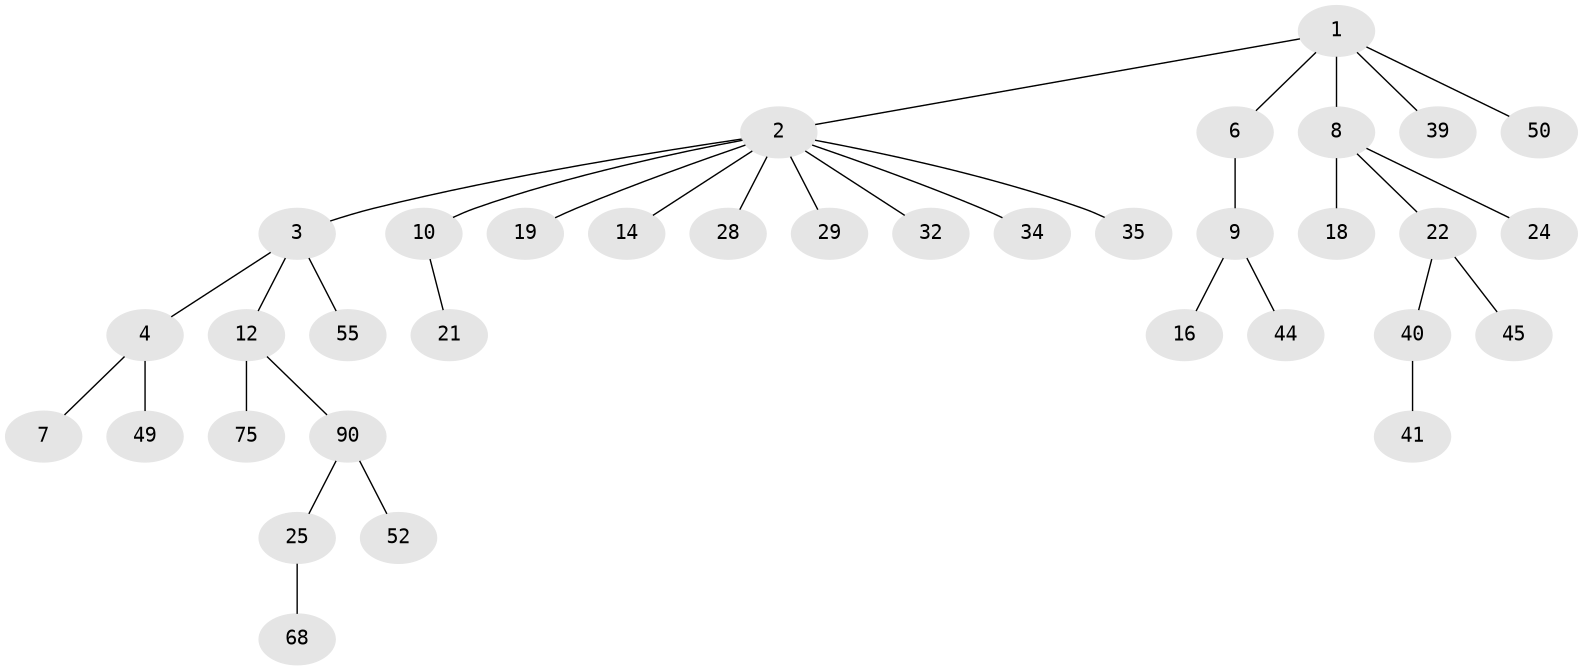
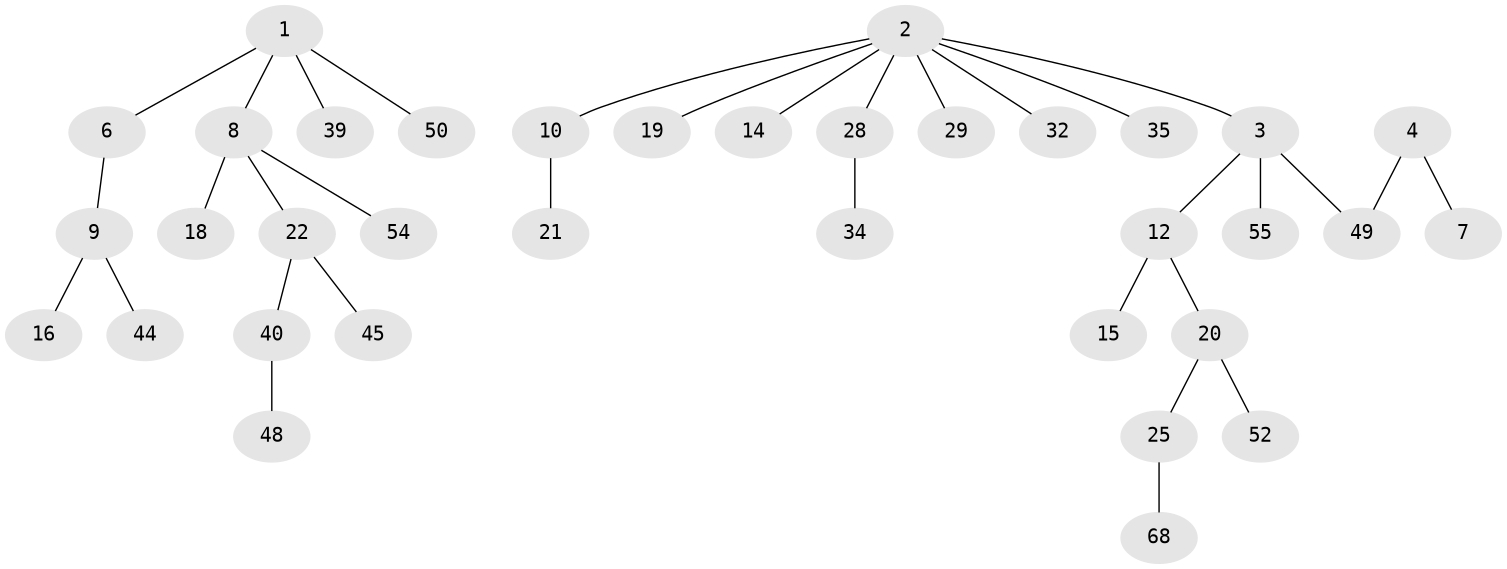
edge "1" -- "2": removed
edge "2" -- "34": now "28" -- "34"
node "24": label "24" -> "54"
edge "3" -- "4": now "3" -- "49"
node "75": label "75" -> "15"
node "90": label "90" -> "20"
node "41": label "41" -> "48"
